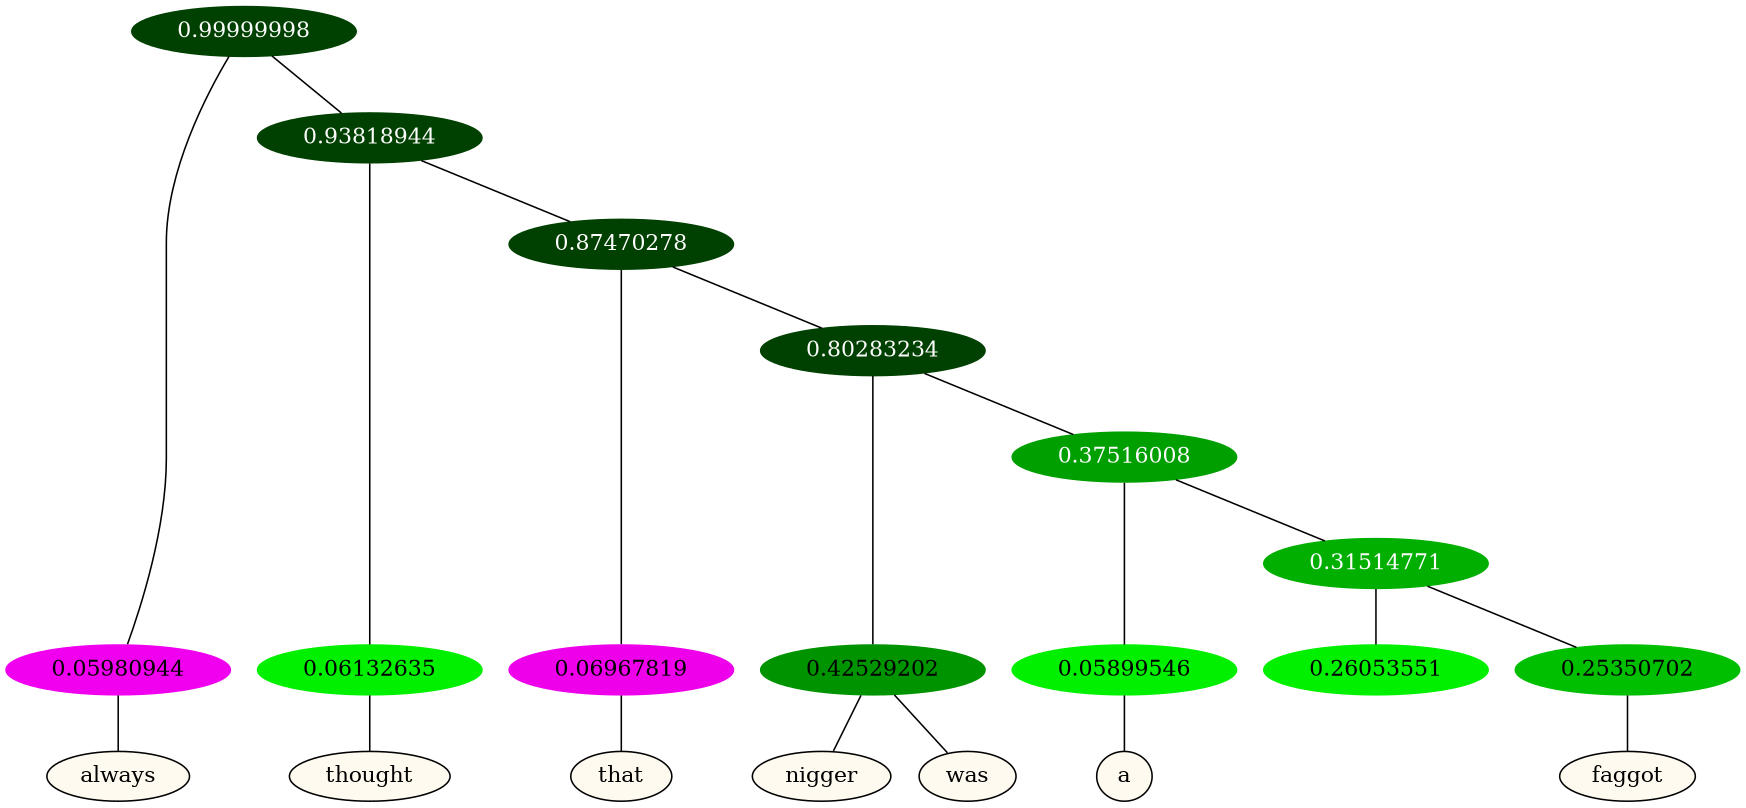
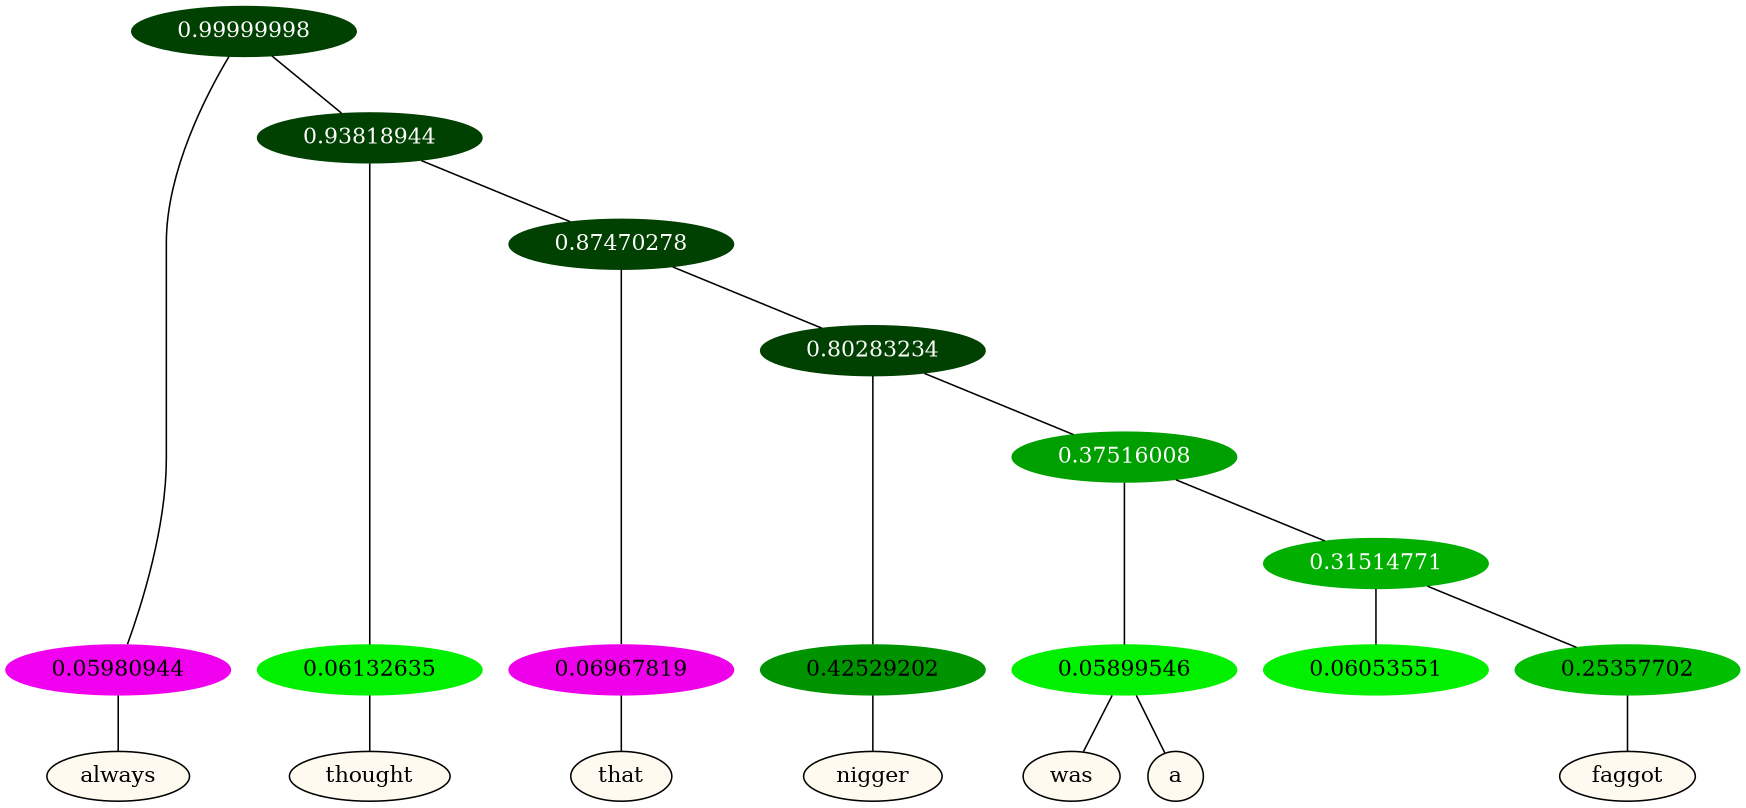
node "0.26053551": label "0.26053551" -> "0.06053551"
node "0.25350702": label "0.25350702" -> "0.25357702"
edge "0.42529202" -- "was": now "0.05899546" -- "was"
